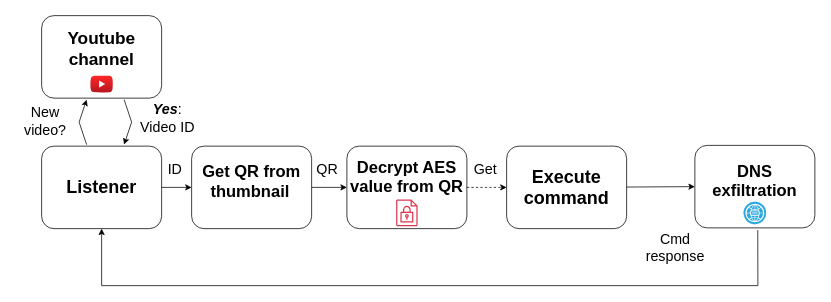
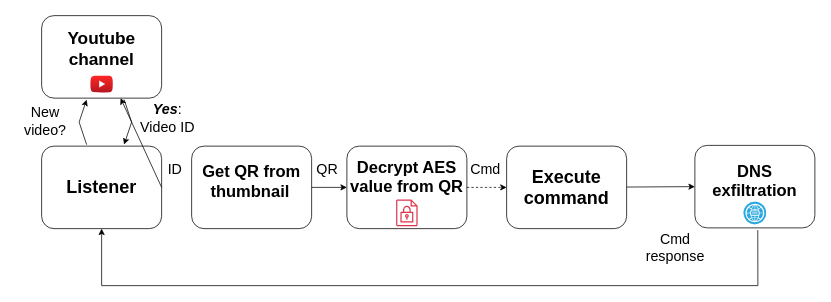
node "Get": label "Get" -> "Cmd"
edge "Listener" -> "Get QR from thumbnail": now "Listener" -> "Youtube channel"
